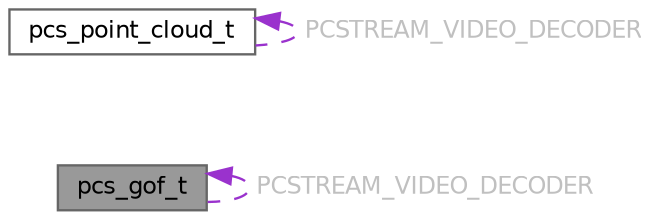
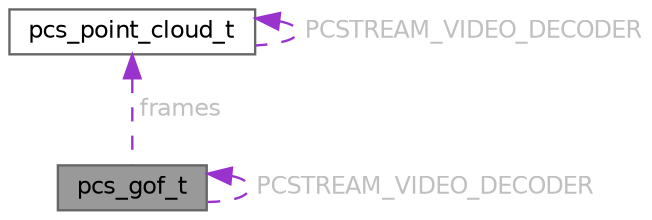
edge "pcs_gof_t" -> "pcs_point_cloud_t": added, label "frames"
